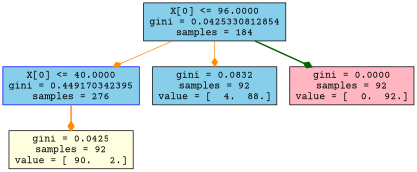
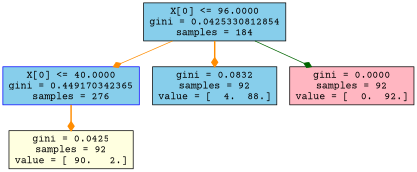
edge "X[0] <= 96.0000 gini = 0.0425330812854 samples = 184" -> "gini = 0.0832 samples = 92 value = [  4.  88.]": style solid -> bold
edge "X[0] <= 96.0000 gini = 0.0425330812854 samples = 184" -> "gini = 0.0000 samples = 92 value = [  0.  92.]": style bold -> solid
node "X[0] <= 40.0000 gini = 0.449170342395 samples = 276": label "X[0] <= 40.0000 gini = 0.449170342395 samples = 276" -> "X[0] <= 40.0000 gini = 0.449170342365 samples = 276"
